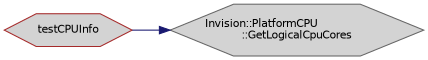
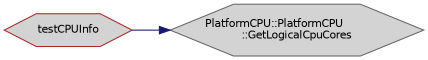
node "Invision::PlatformCPU ::GetLogicalCpuCores": label "Invision::PlatformCPU ::GetLogicalCpuCores" -> "PlatformCPU::PlatformCPU ::GetLogicalCpuCores"
